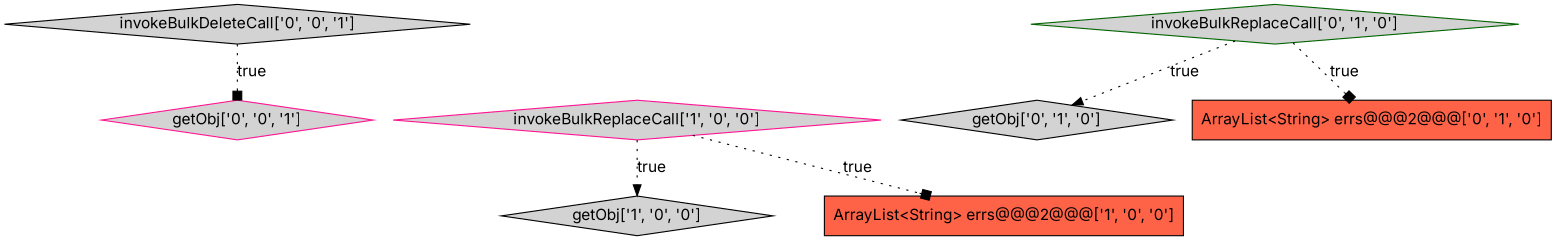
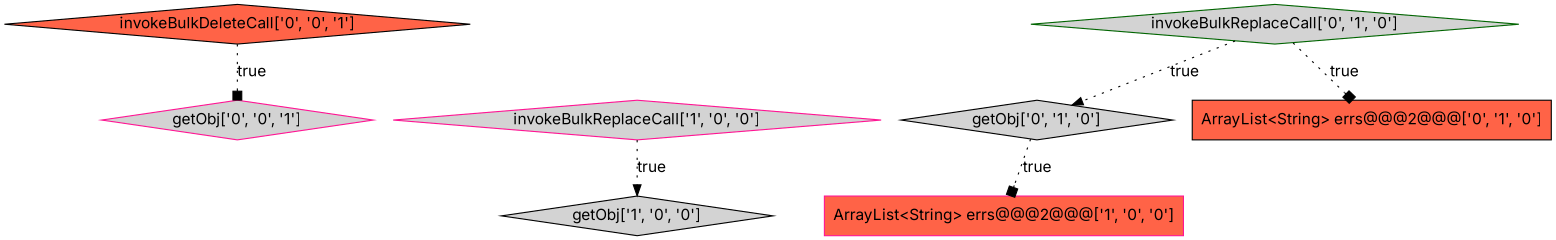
node "invokeBulkDeleteCall['0', '0', '1']": fillcolor lightgray -> tomato
edge "invokeBulkReplaceCall['1', '0', '0']" -> "ArrayList<String> errs@@@2@@@['1', '0', '0']": now "getObj['0', '1', '0']" -> "ArrayList<String> errs@@@2@@@['1', '0', '0']"
node "ArrayList<String> errs@@@2@@@['1', '0', '0']": color black -> deeppink
